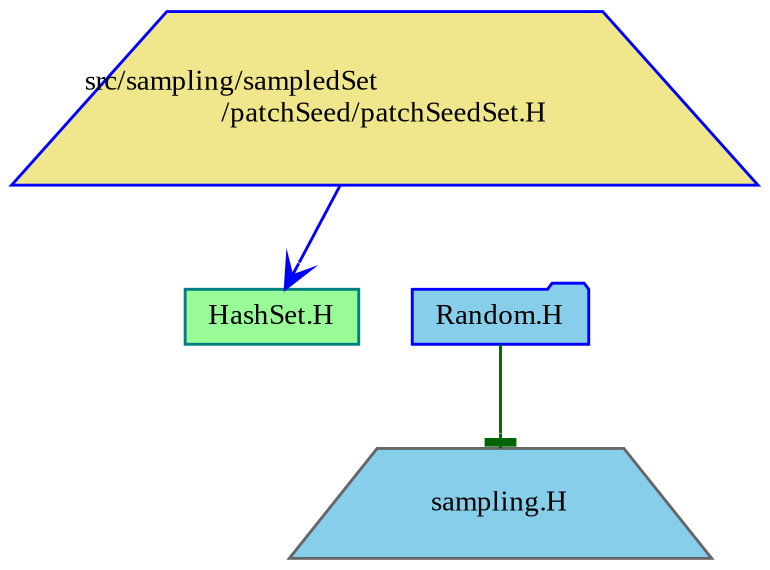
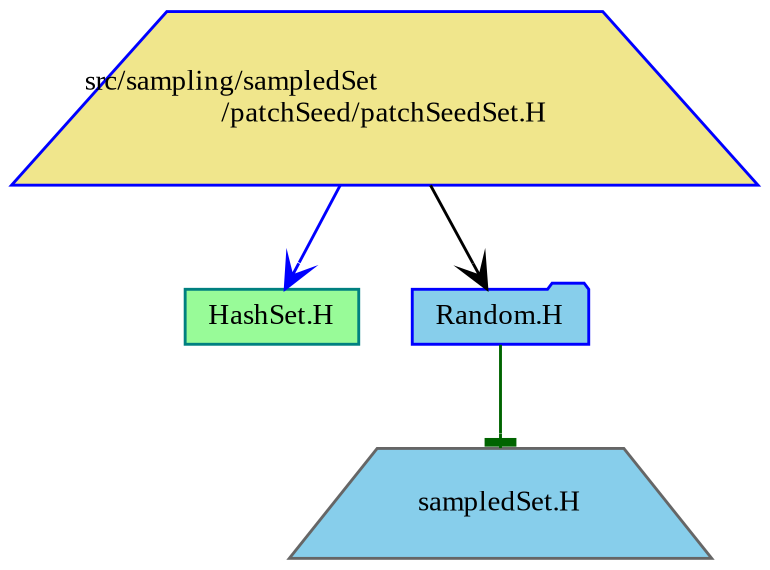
edge "src/sampling/sampledSet /patchSeed/patchSeedSet.H" -> "Random.H": added
node "sampling.H": label "sampling.H" -> "sampledSet.H"
